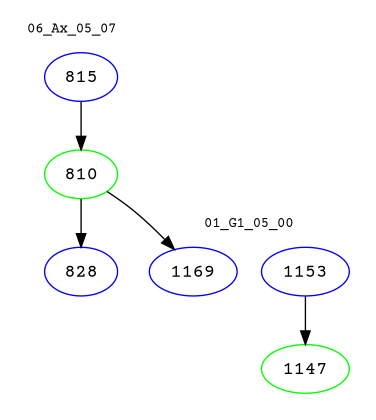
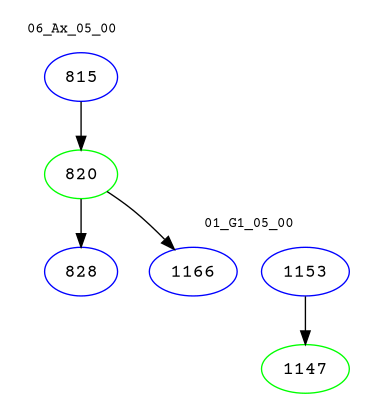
cluster "06_Ax_05_07": label "06_Ax_05_07" -> "06_Ax_05_00"
node "810": label "810" -> "820"
node "1169": label "1169" -> "1166"
